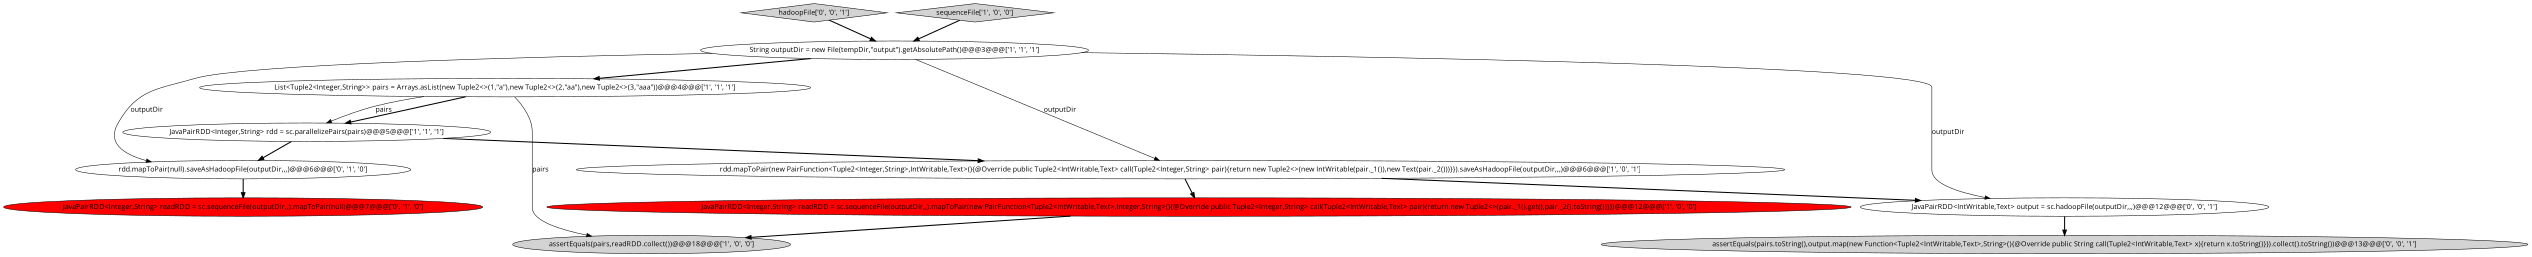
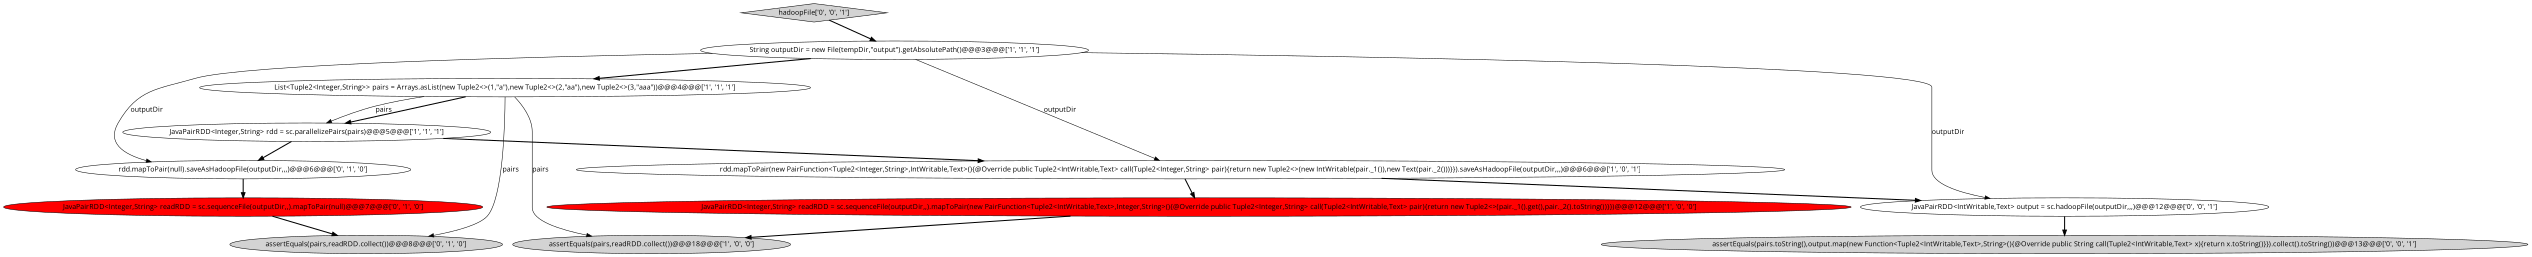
node "sequenceFile['1', '0', '0']": removed
node "assertEquals(pairs,readRDD.collect())@@@8@@@['0', '1', '0']": added
